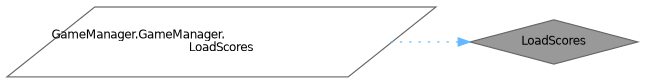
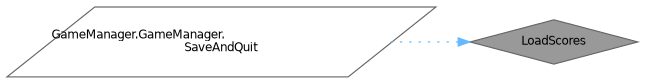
node "GameManager.GameManager. LoadScores": label "GameManager.GameManager. LoadScores" -> "GameManager.GameManager. SaveAndQuit"
